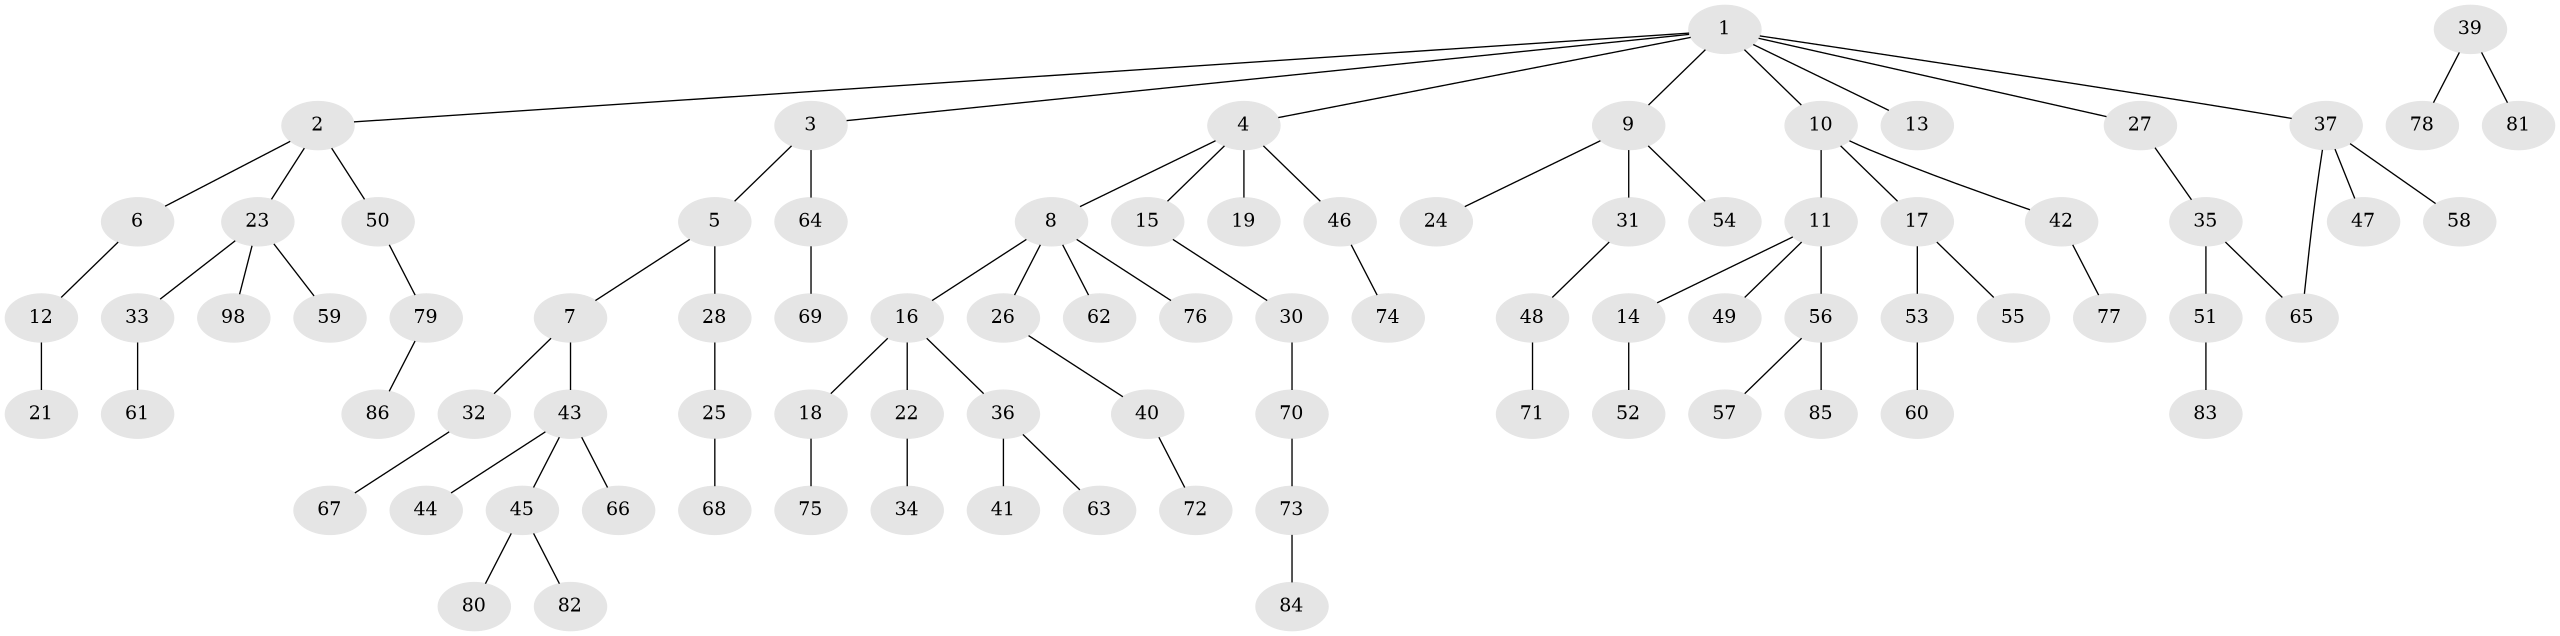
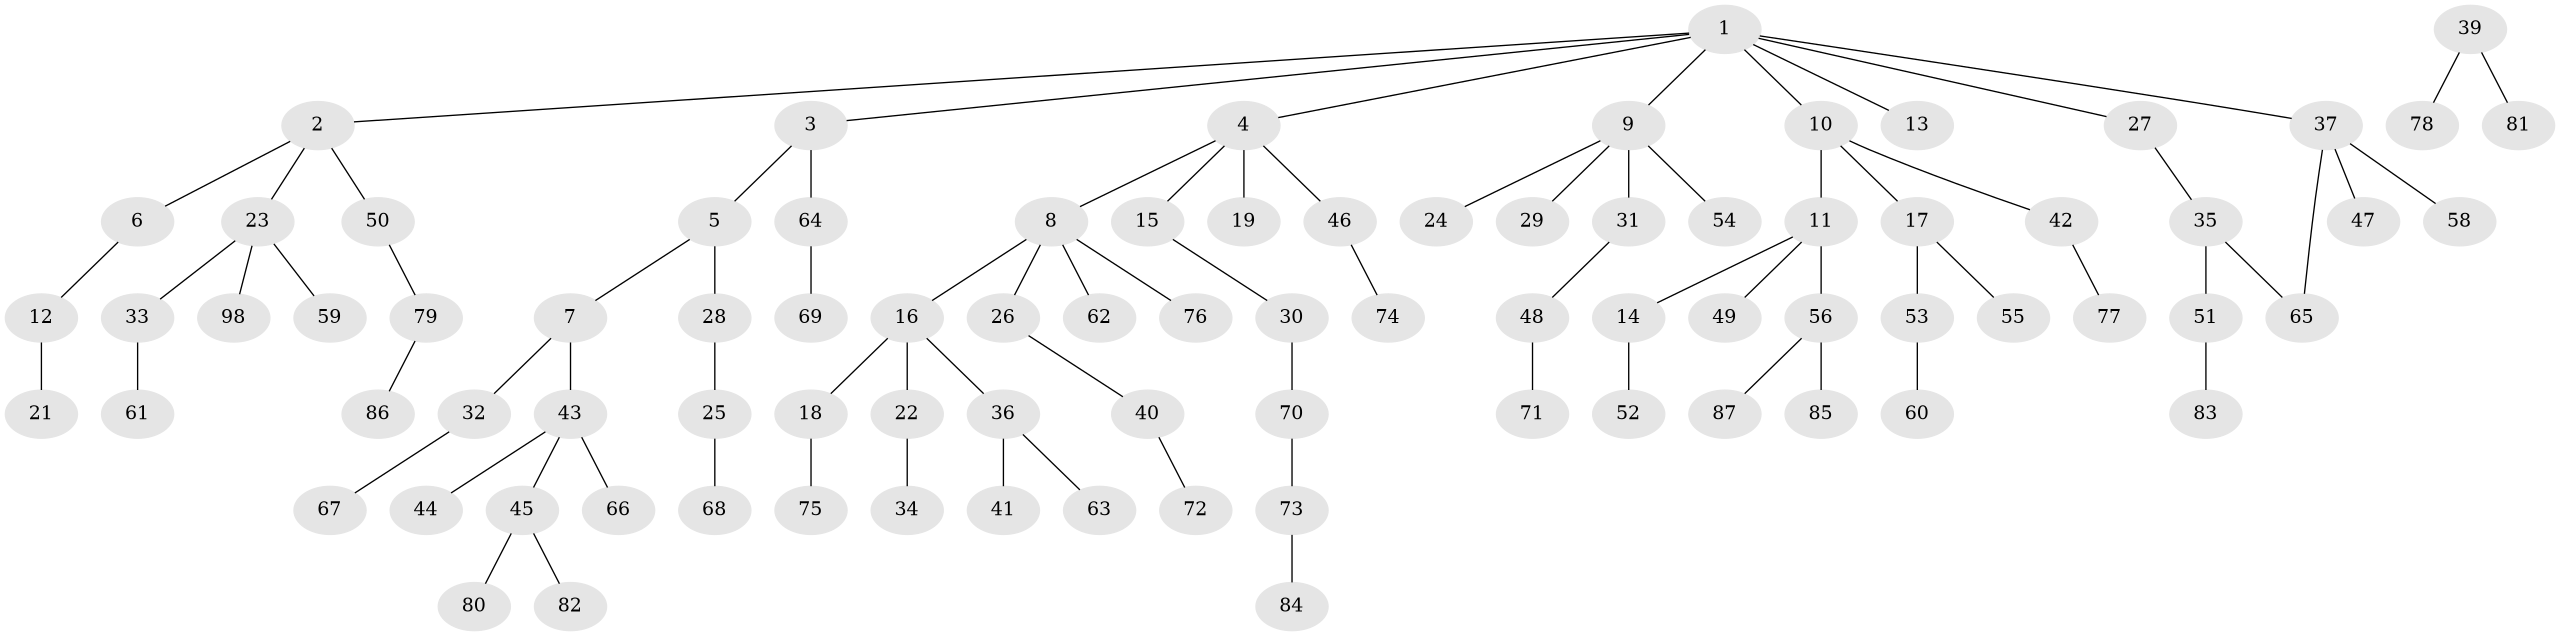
node "29": added
node "57": label "57" -> "87"
